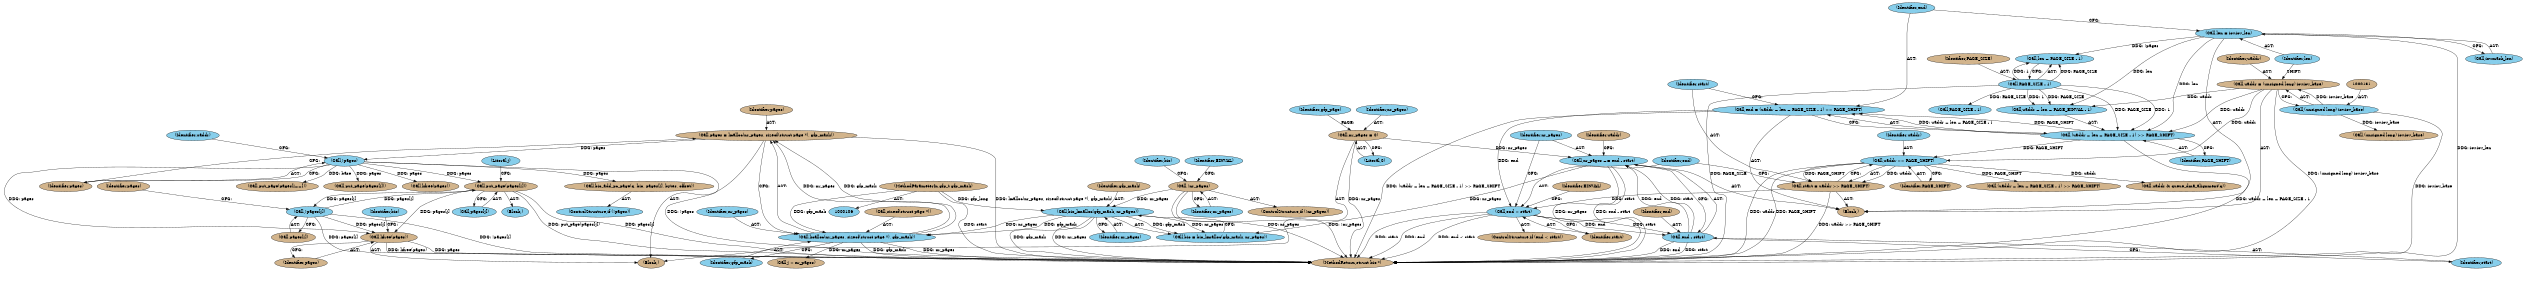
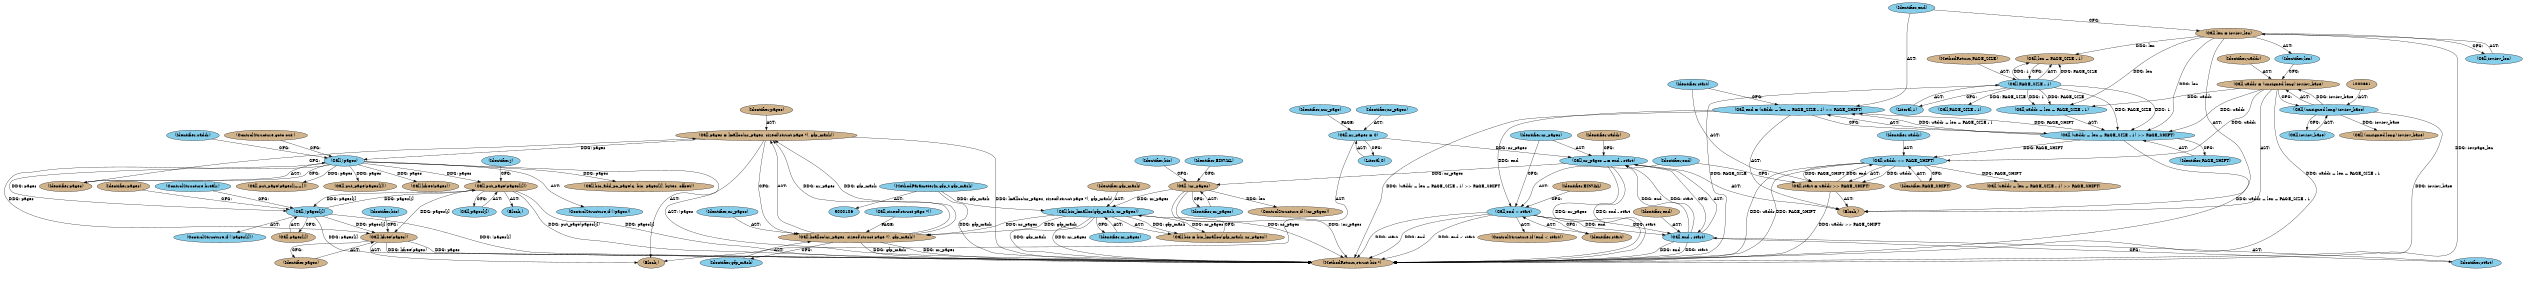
node "(Call,len = iov.iov_len)": fillcolor skyblue -> tan
edge "(Call,len = iov.iov_len)" -> "(Call,len + PAGE_SIZE - 1)": label "DDG: !pages" -> "DDG: len"
edge "(Identifier,len)" -> "(Call,len = iov.iov_len)": reversed
node "(Identifier,PAGE_SIZE)": label "(Identifier,PAGE_SIZE)" -> "(MethodReturn,PAGE_SIZE)"
node "(Call,len + PAGE_SIZE - 1)": fillcolor skyblue -> tan
node "(Call,iov.mask_len)": label "(Call,iov.mask_len)" -> "(Call,iov.iov_len)"
edge "(Identifier,len)" -> "(Call,uaddr = (unsigned long) iov.iov_base)": label "SHIFT: " -> "CFG: "
node "1000131": label "1000131" -> "1000631"
node "(Identifier,gfp_page)": label "(Identifier,gfp_page)" -> "(Identifier,cur_page)"
node "(Literal,1)": added
node "(Call,uaddr + len + PAGE_EINVAL - 1)": label "(Call,uaddr + len + PAGE_EINVAL - 1)" -> "(Call,uaddr + len + PAGE_SIZE - 1)"
node "(ControlStructure,goto out;)": added
node "(Call,nr_pages = 0)": fillcolor tan -> skyblue
node "(Call,iov.iov_base)": added
edge "(Call,len = iov.iov_len)" -> "(MethodReturn,struct bio *)": label "DDG: iov.iov_len" -> "DDG: iov.page_len"
node "(Literal,j)": label "(Literal,j)" -> "(Identifier,j)"
edge "(Call,!pages)" -> "(Call,put_page(pages[j++]))": label "DDG: base" -> "DDG: pages"
edge "(Call,start = uaddr >> PAGE_SHIFT)" -> "(Call,uaddr >> PAGE_SHIFT)": label "CFG: " -> "DDG: end"
edge "(Call,uaddr = (unsigned long) iov.iov_base)" -> "(MethodReturn,struct bio *)": label "DDG: (unsigned long) iov.iov_base" -> "DDG: uaddr + len + PAGE_SIZE - 1"
edge "(Call,!pages)" -> "(Call,!pages[j])": added, label "DDG: pages"
node "(ControlStructure,break;)": added
node "(MethodParameterIn,gfp_t gfp_mask)": fillcolor tan -> skyblue
node "(Call,uaddr & queue_dma_alignment(q))": removed
edge "(Call,start = uaddr >> PAGE_SHIFT)" -> "(Call,end < start)": removed, label "DDG: start"
edge "(Call,bio_add_pc_page(q, bio, pages[j], bytes, offset))" -> "(ControlStructure,if (!pages))": now "(Call,!pages)" -> "(ControlStructure,if (!pages))"
edge "(MethodParameterIn,gfp_t gfp_mask)" -> "(Call,bio_kmalloc(gfp_mask, nr_pages))": label "DDG: gfp_long" -> "DDG: gfp_mask"
edge "(Call,!nr_pages)" -> "(ControlStructure,if (!nr_pages))": label "AST: " -> "DDG: len"
edge "(MethodParameterIn,gfp_t gfp_mask)" -> "(Call,kcalloc(nr_pages, sizeof(struct page *), gfp_mask))": removed, label "DDG: gfp_mask"
edge "(Call,nr_pages = 0)" -> "(MethodReturn,struct bio *)": removed, label "DDG: nr_pages"
edge "(Call,nr_pages += end - start)" -> "(Call,bio = bio_kmalloc(gfp_mask, nr_pages))": now "(Call,nr_pages += end - start)" -> "(Call,!nr_pages)"
edge "(Call,!pages)" -> "(MethodReturn,struct bio *)": label "DDG: !pages" -> "AST: !pages"
node "1000106": label "1000106" -> "5000106"
node "(Call,sizeof(struct page *))": fillcolor tan -> skyblue
edge "(Call,sizeof(struct page *))" -> "(Call,kcalloc(nr_pages, sizeof(struct page *), gfp_mask))": label "AST: " -> "PAGE: "
edge "(MethodParameterIn,gfp_t gfp_mask)" -> "(MethodReturn,struct bio *)": label "DDG: start" -> "DDG: gfp_mask"
node "(ControlStructure,if (!pages[j]))": added
node "(Call,kcalloc(nr_pages, sizeof(struct page *), gfp_mask))": fillcolor skyblue -> tan
node "(Call,bio = bio_kmalloc(gfp_mask, nr_pages))": fillcolor skyblue -> tan
node "(Call,j < nr_pages)": removed
